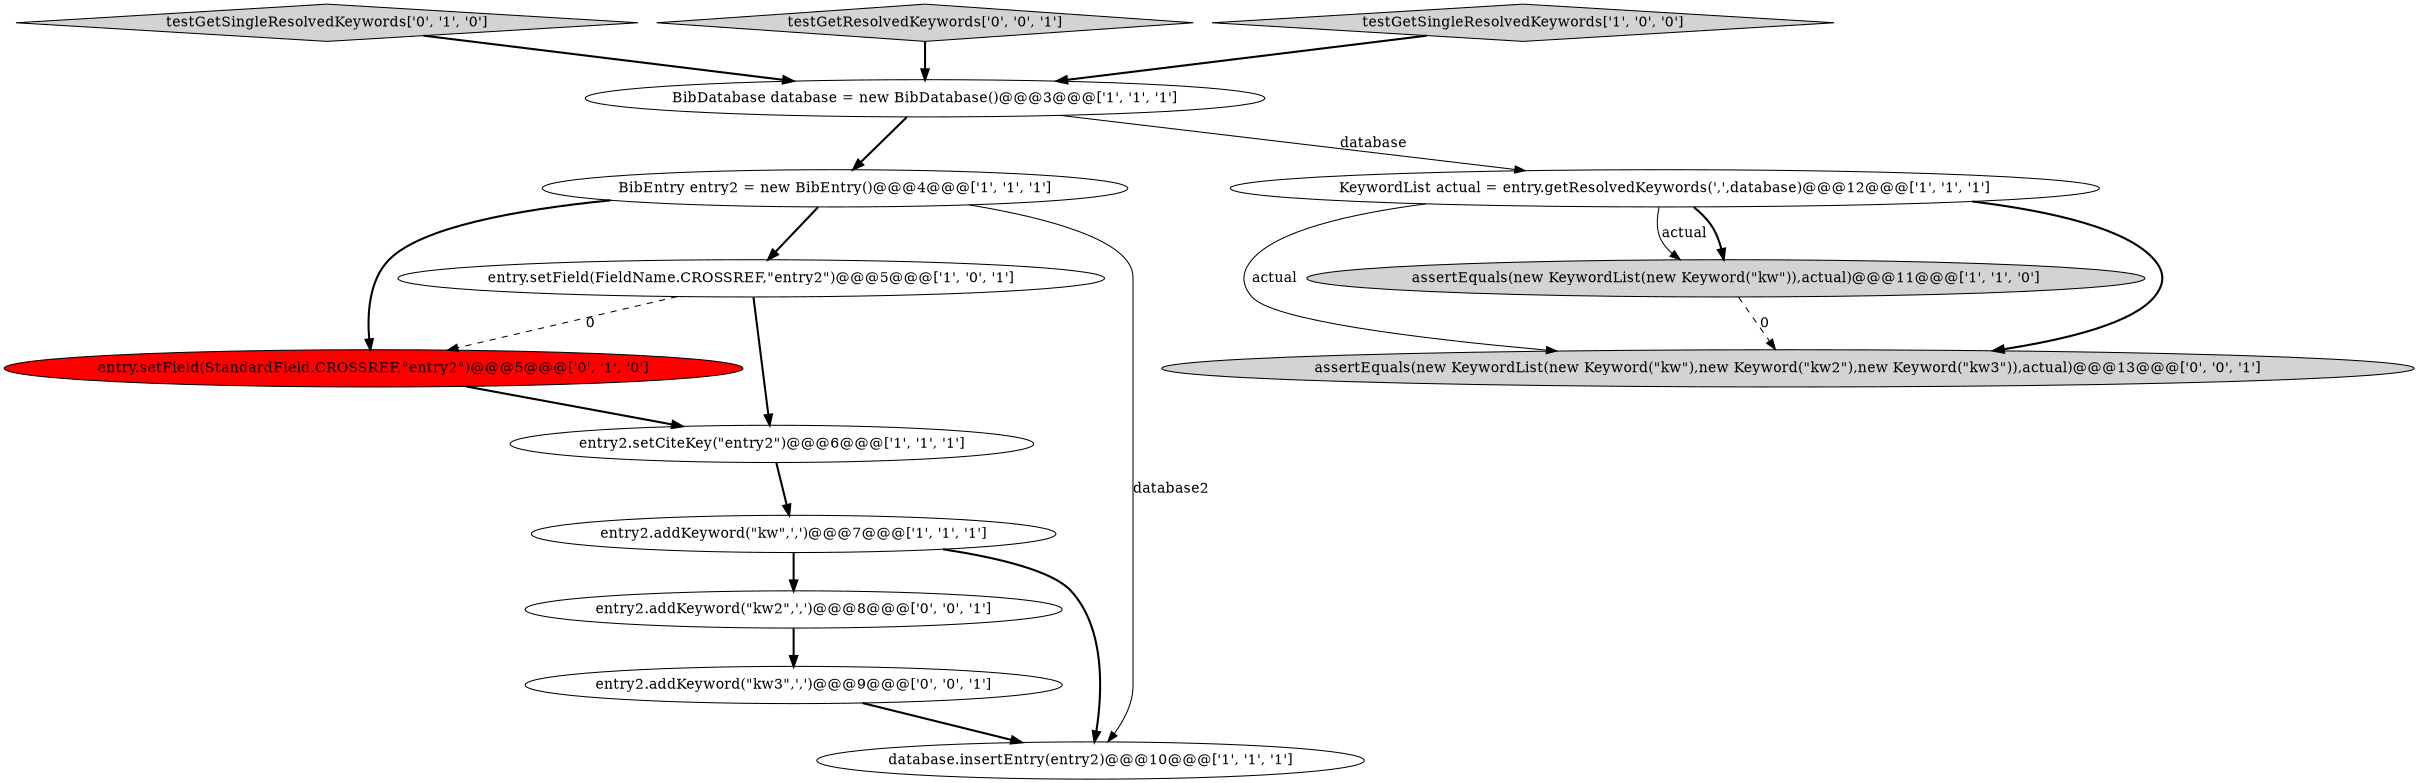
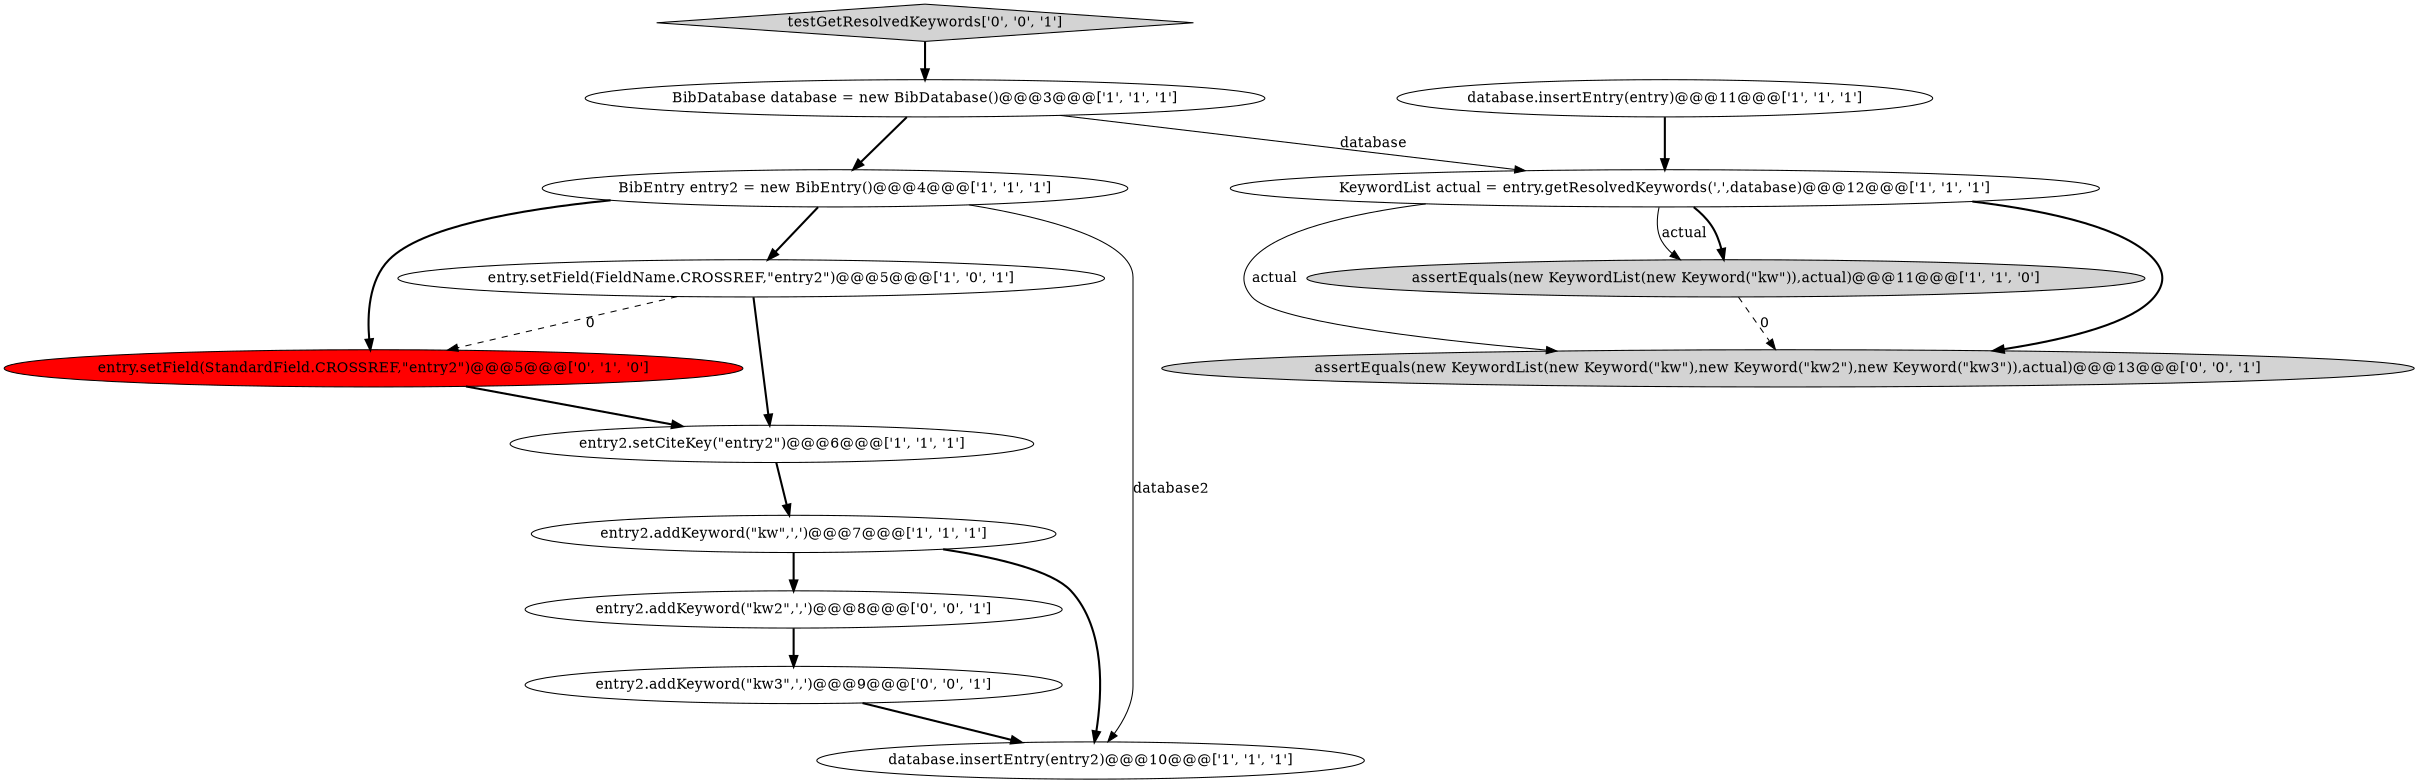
node "testGetSingleResolvedKeywords['0', '1', '0']": removed
node "testGetSingleResolvedKeywords['1', '0', '0']": removed
node "database.insertEntry(entry)@@@11@@@['1', '1', '1']": added
